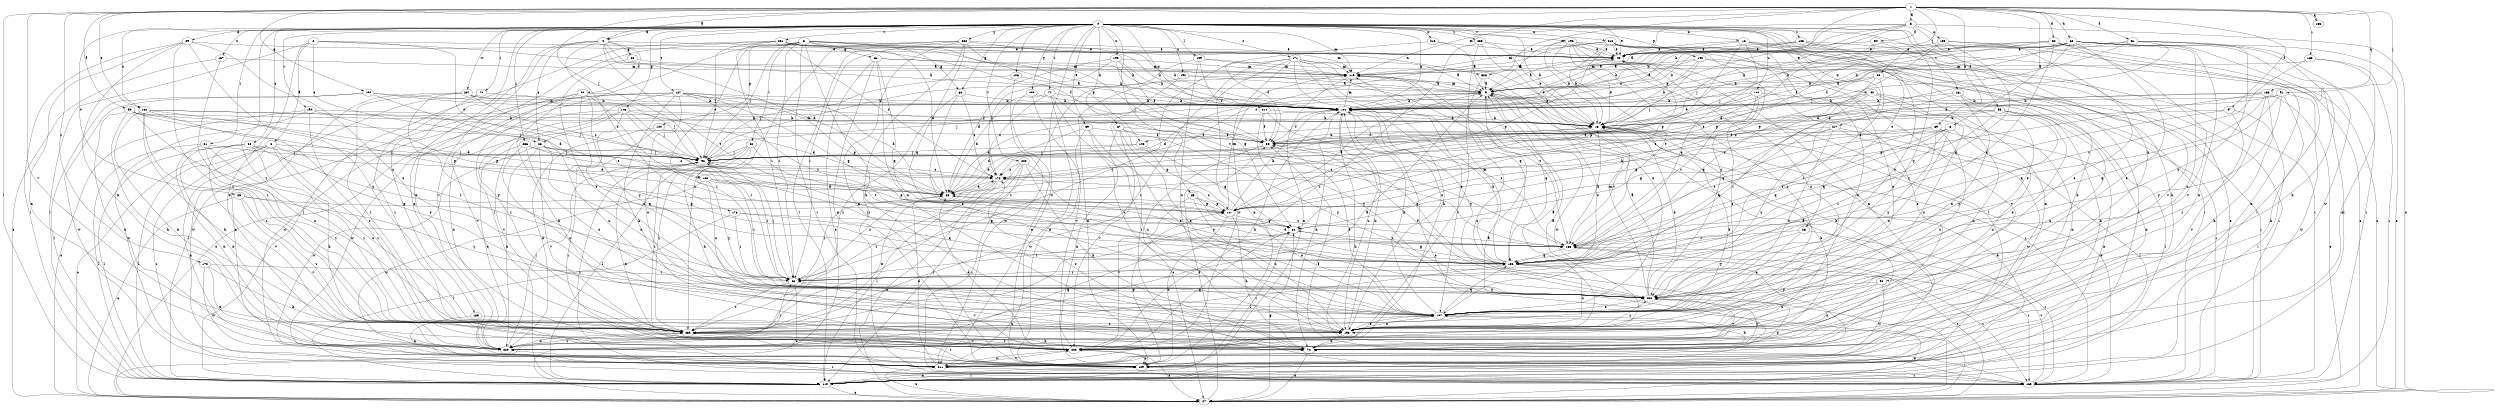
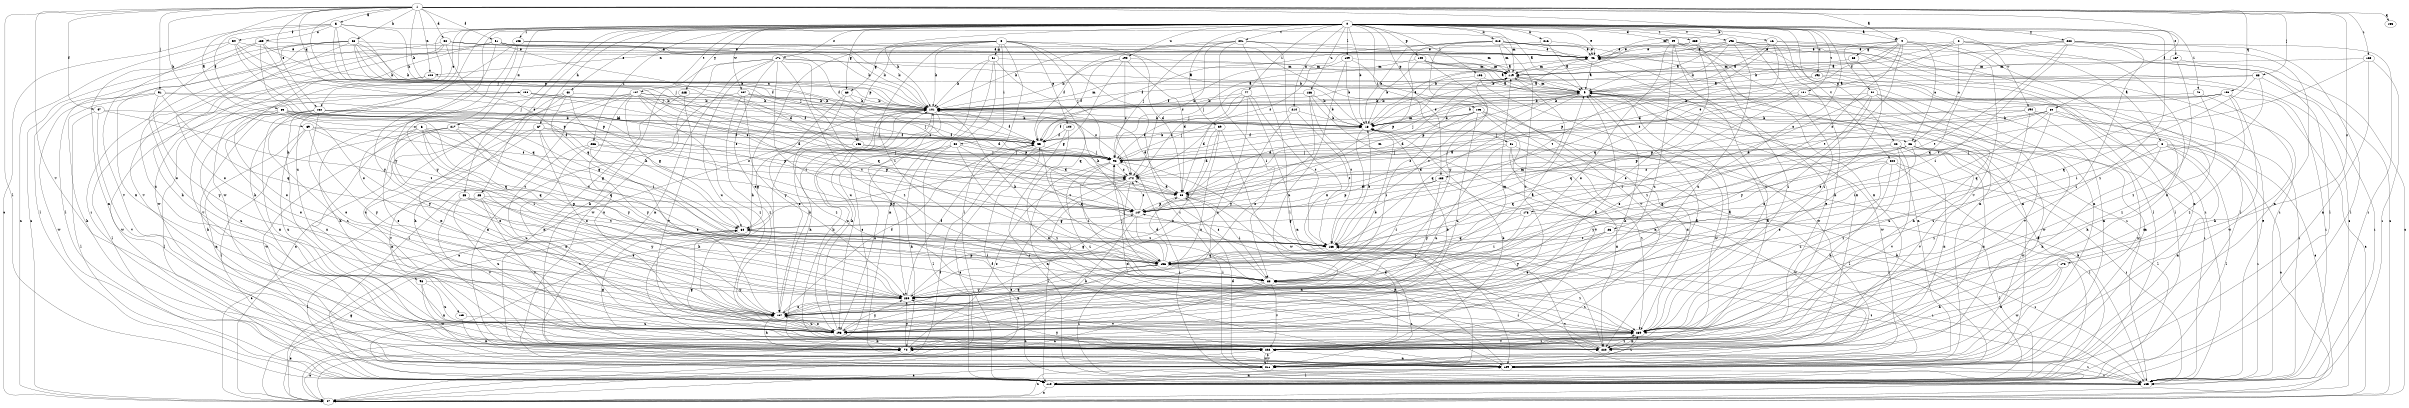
node "528": label "528" -> "128"
edge "230" -> "147": added, label "p"
